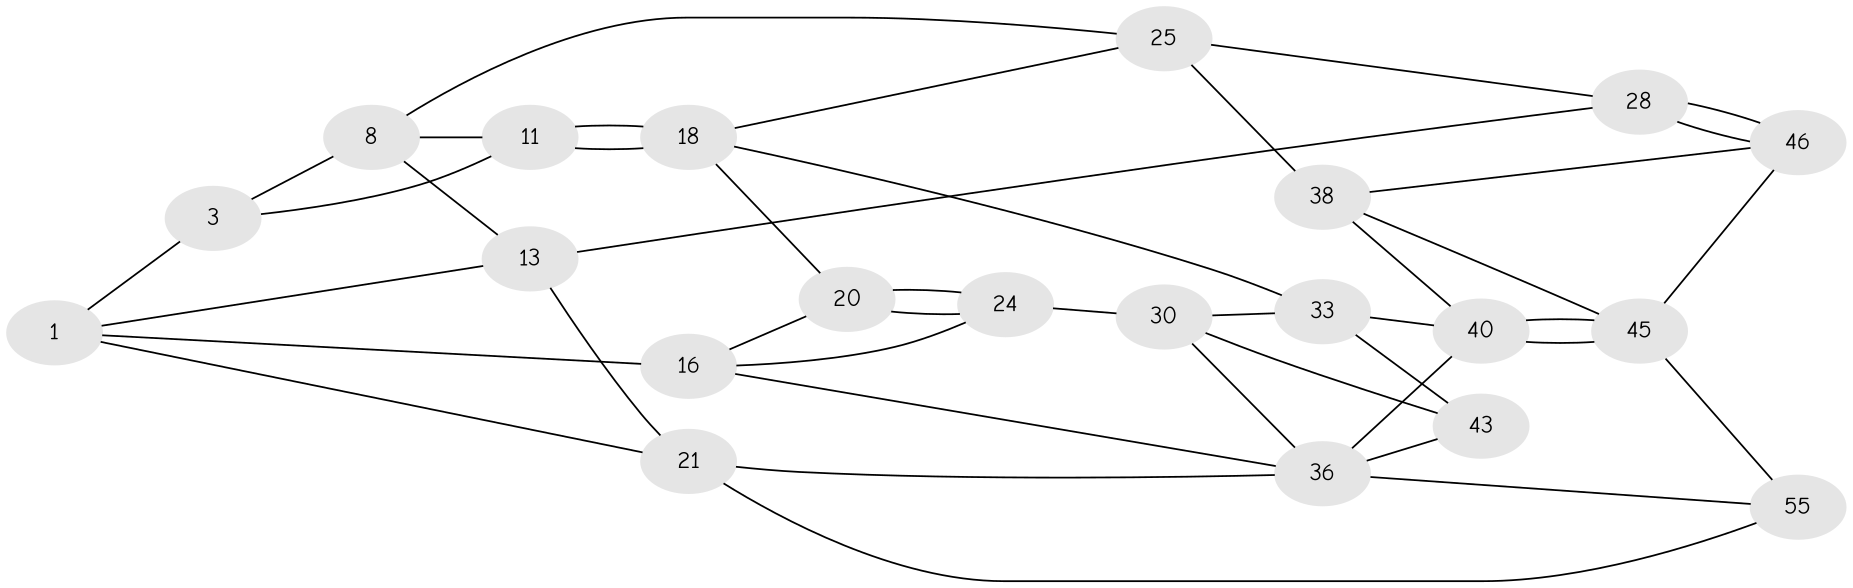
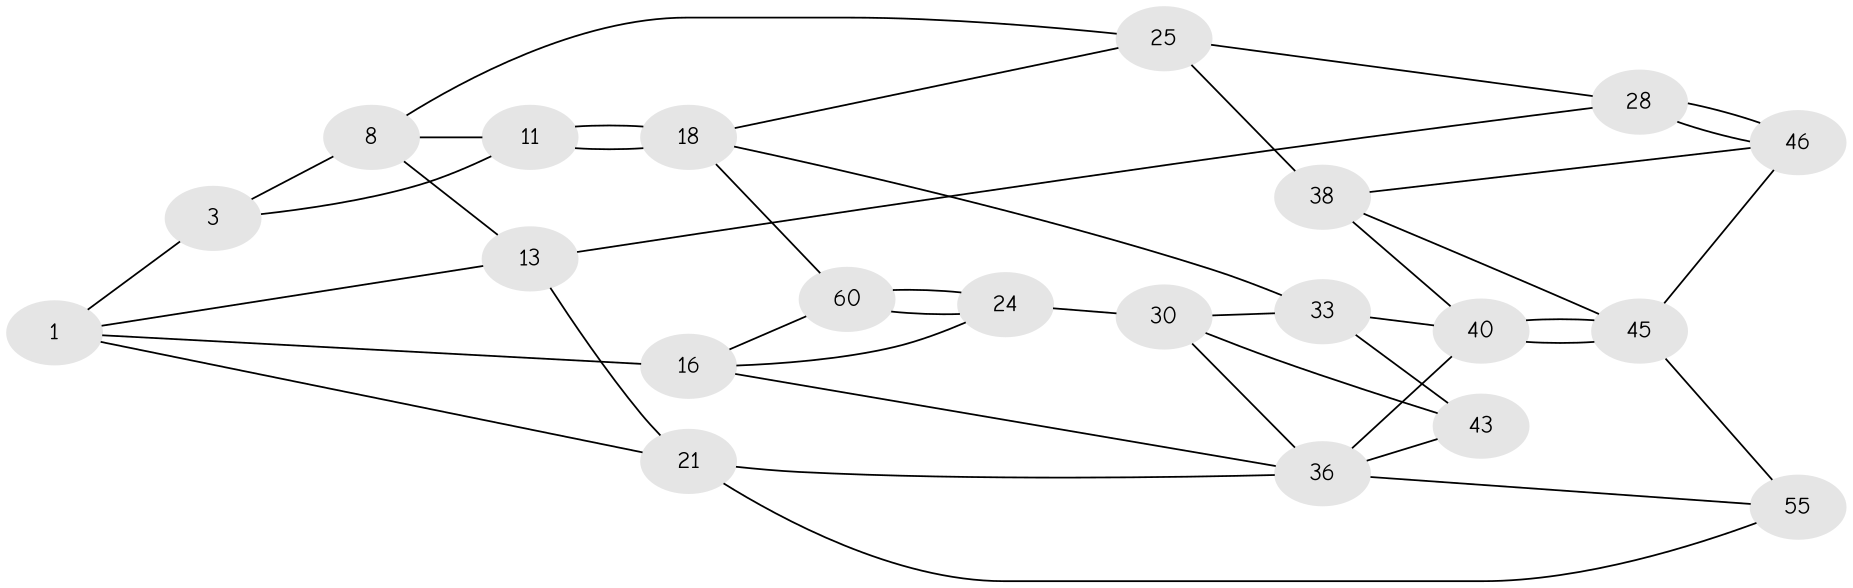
node "20": label "20" -> "60"
